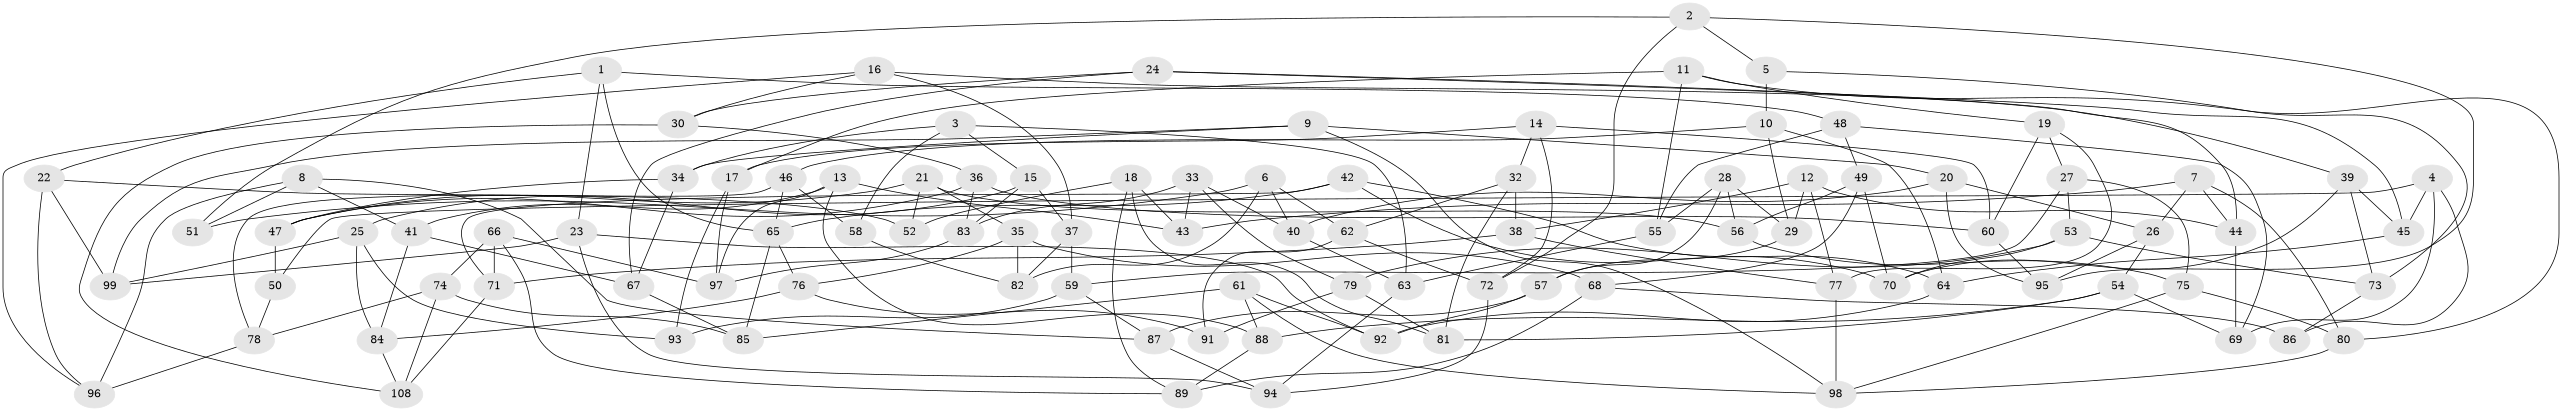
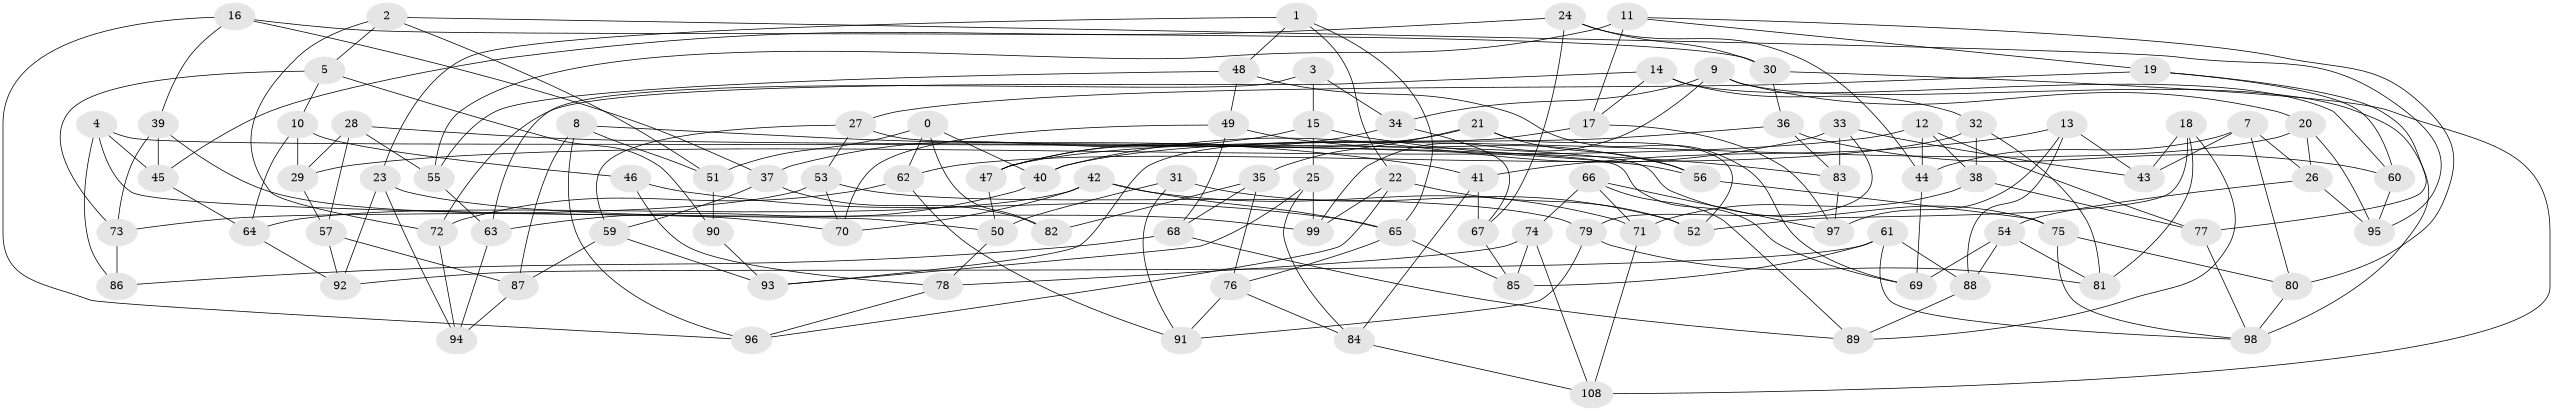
node "31": added
node "6": label "6" -> "0"
node "90": added
node "58": removed
